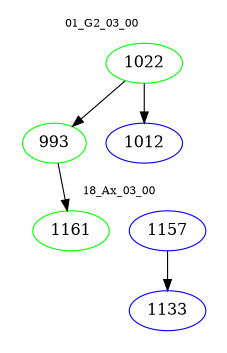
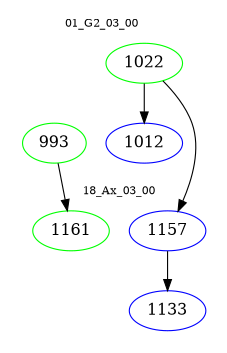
edge "1022" -> "993": now "1022" -> "1157"
